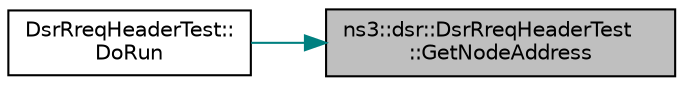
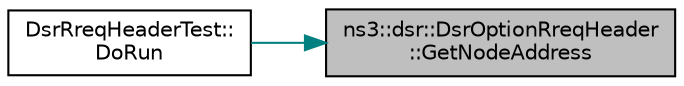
node "ns3::dsr::DsrRreqHeaderTest ::GetNodeAddress": label "ns3::dsr::DsrRreqHeaderTest ::GetNodeAddress" -> "ns3::dsr::DsrOptionRreqHeader ::GetNodeAddress"
